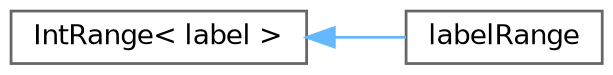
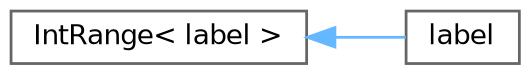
node "labelRange": label "labelRange" -> "label"
